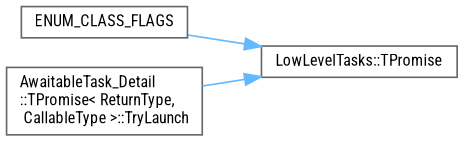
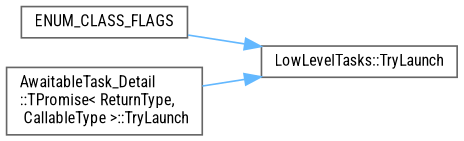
node "LowLevelTasks::TPromise": label "LowLevelTasks::TPromise" -> "LowLevelTasks::TryLaunch"
